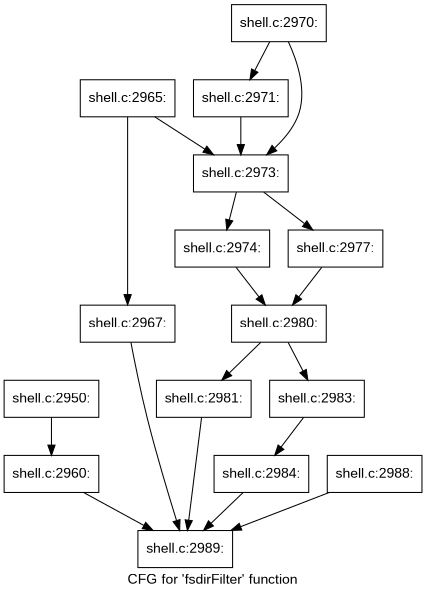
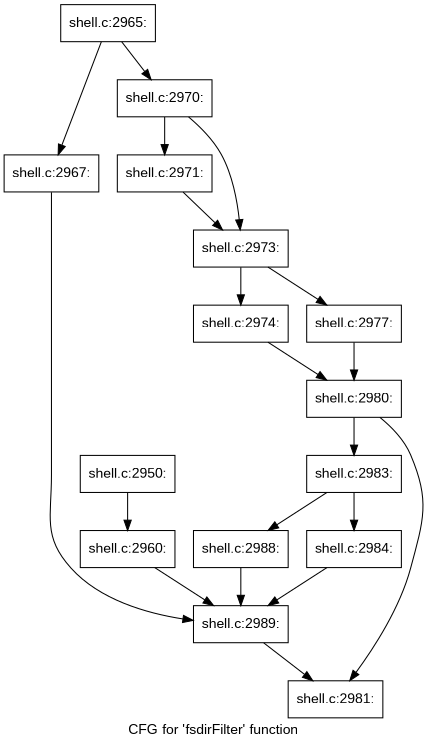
edge "shell.c:2965:" -> "shell.c:2973:": now "shell.c:2965:" -> "shell.c:2970:"
edge "shell.c:2981:" -> "shell.c:2989:": reversed
edge "shell.c:2983:" -> "shell.c:2988:": added
